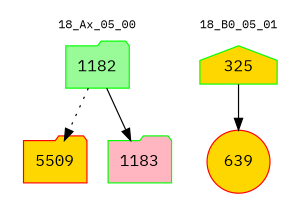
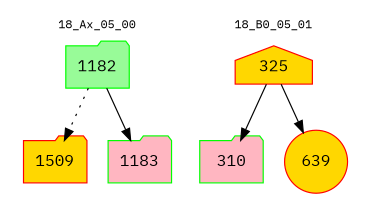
node "325": color green -> red
node "5509": label "5509" -> "1509"
node "310": added
